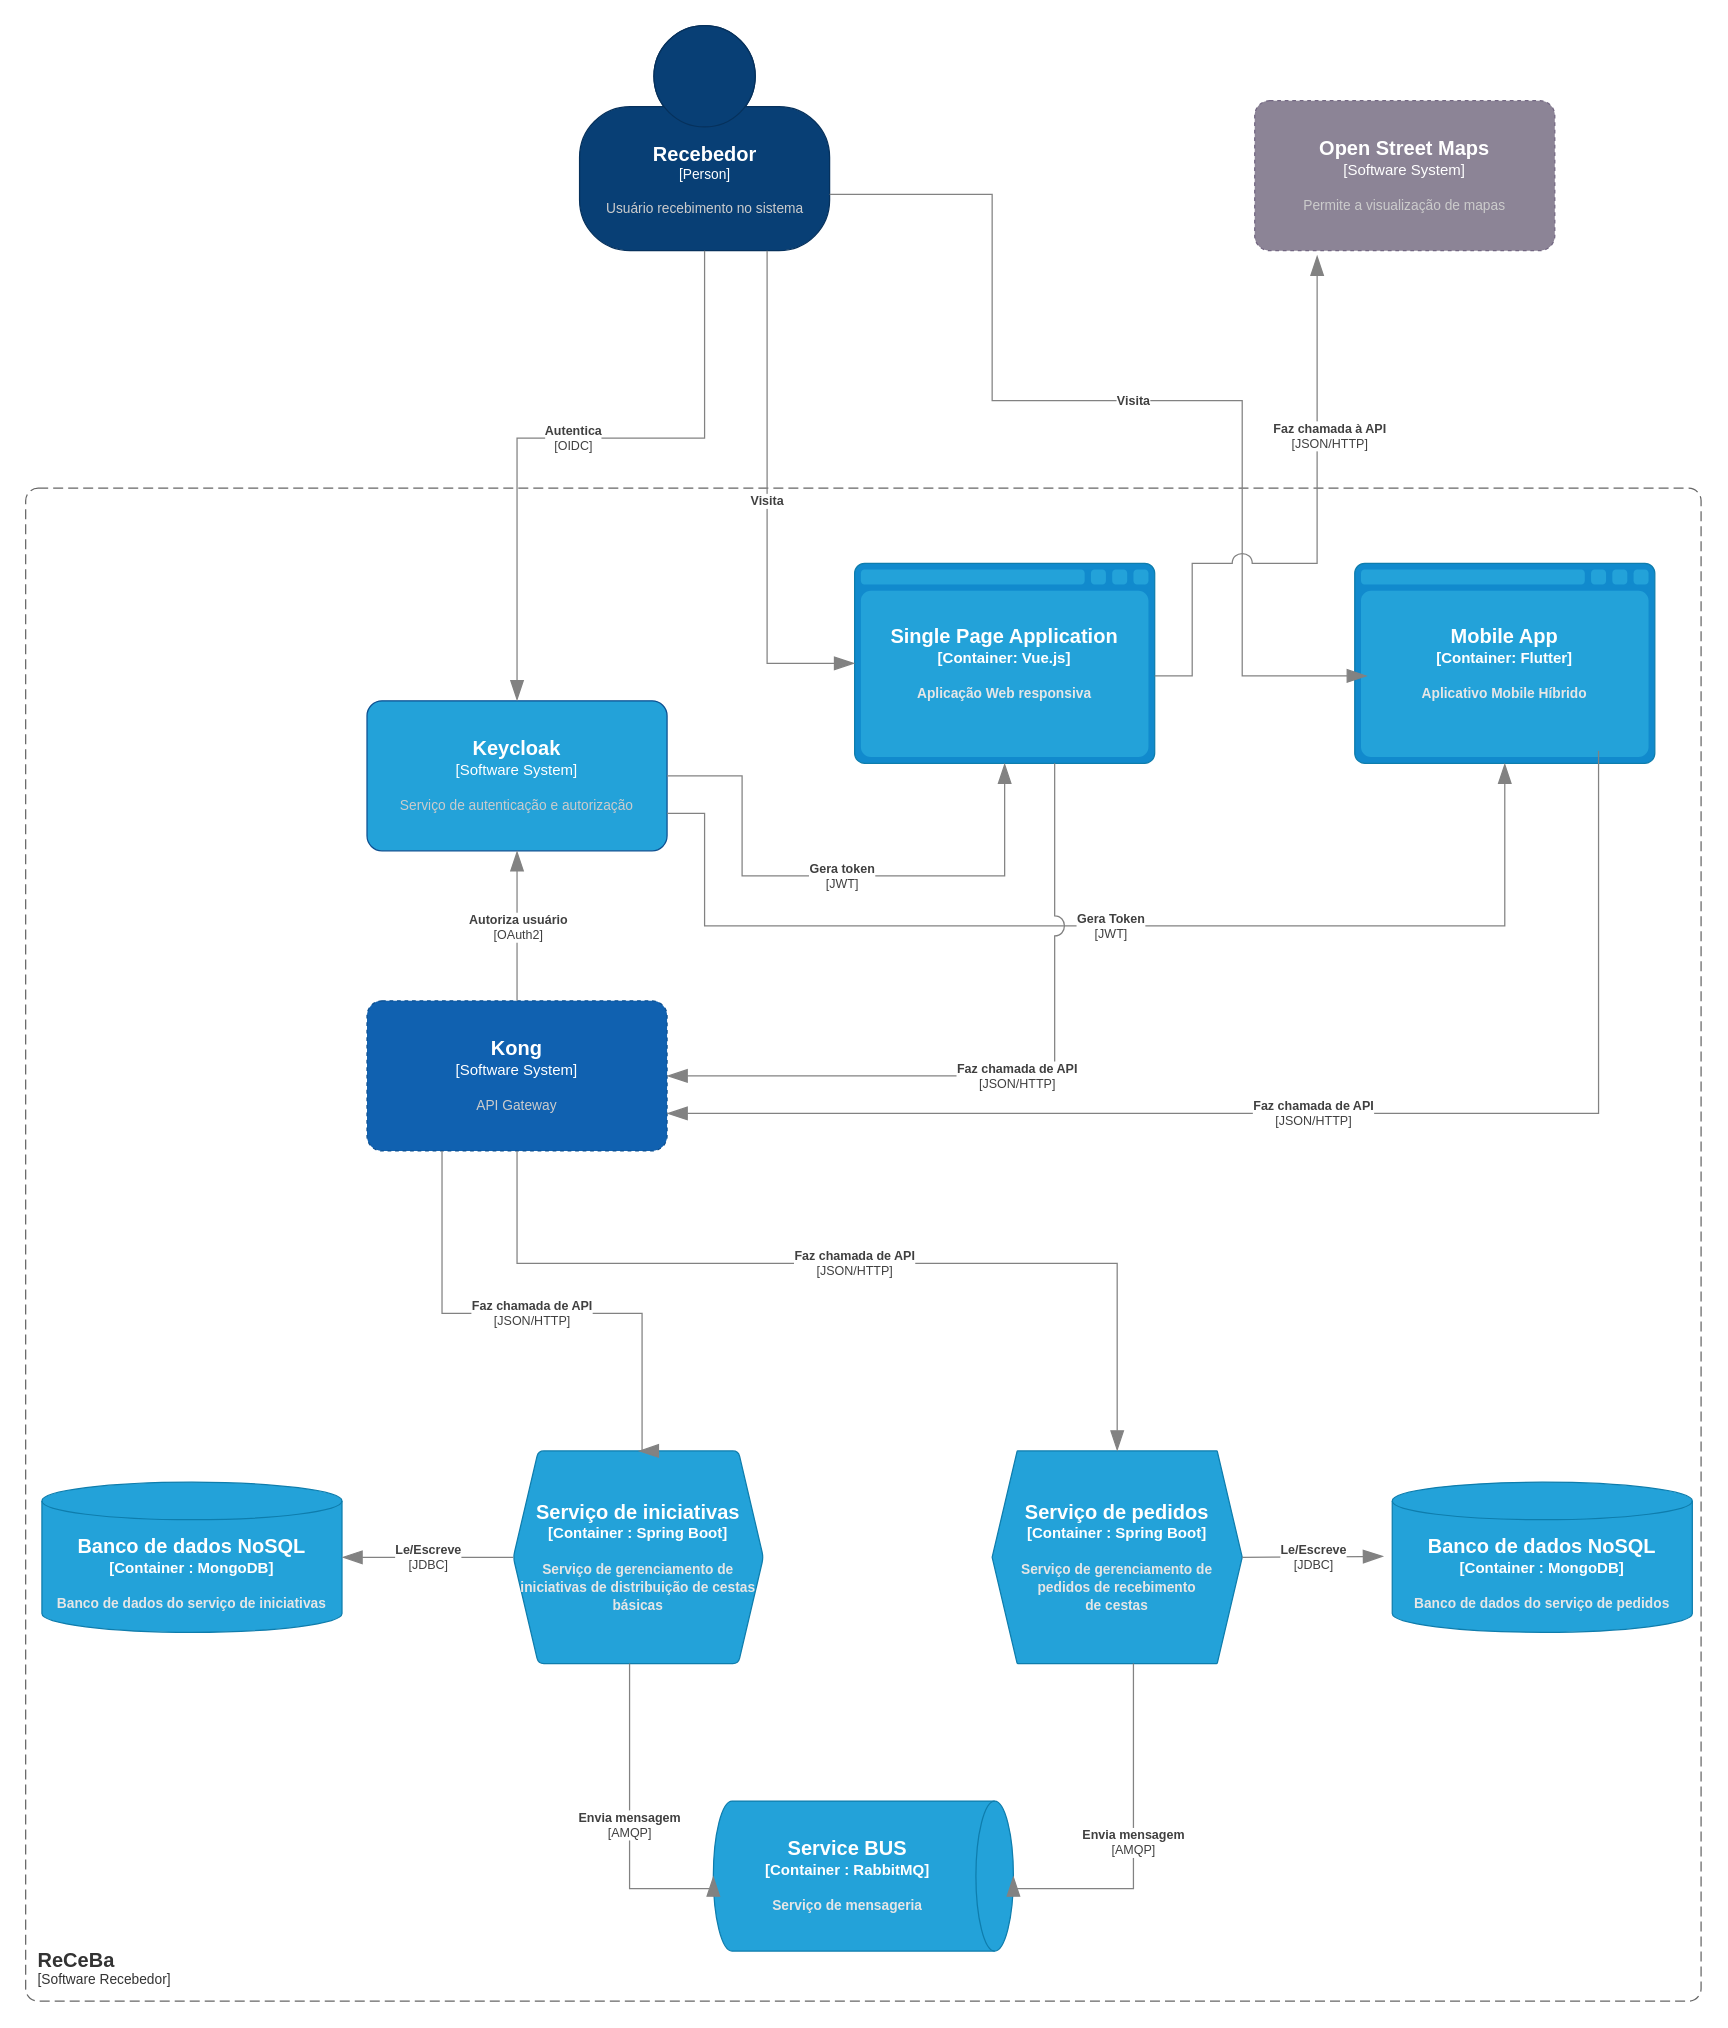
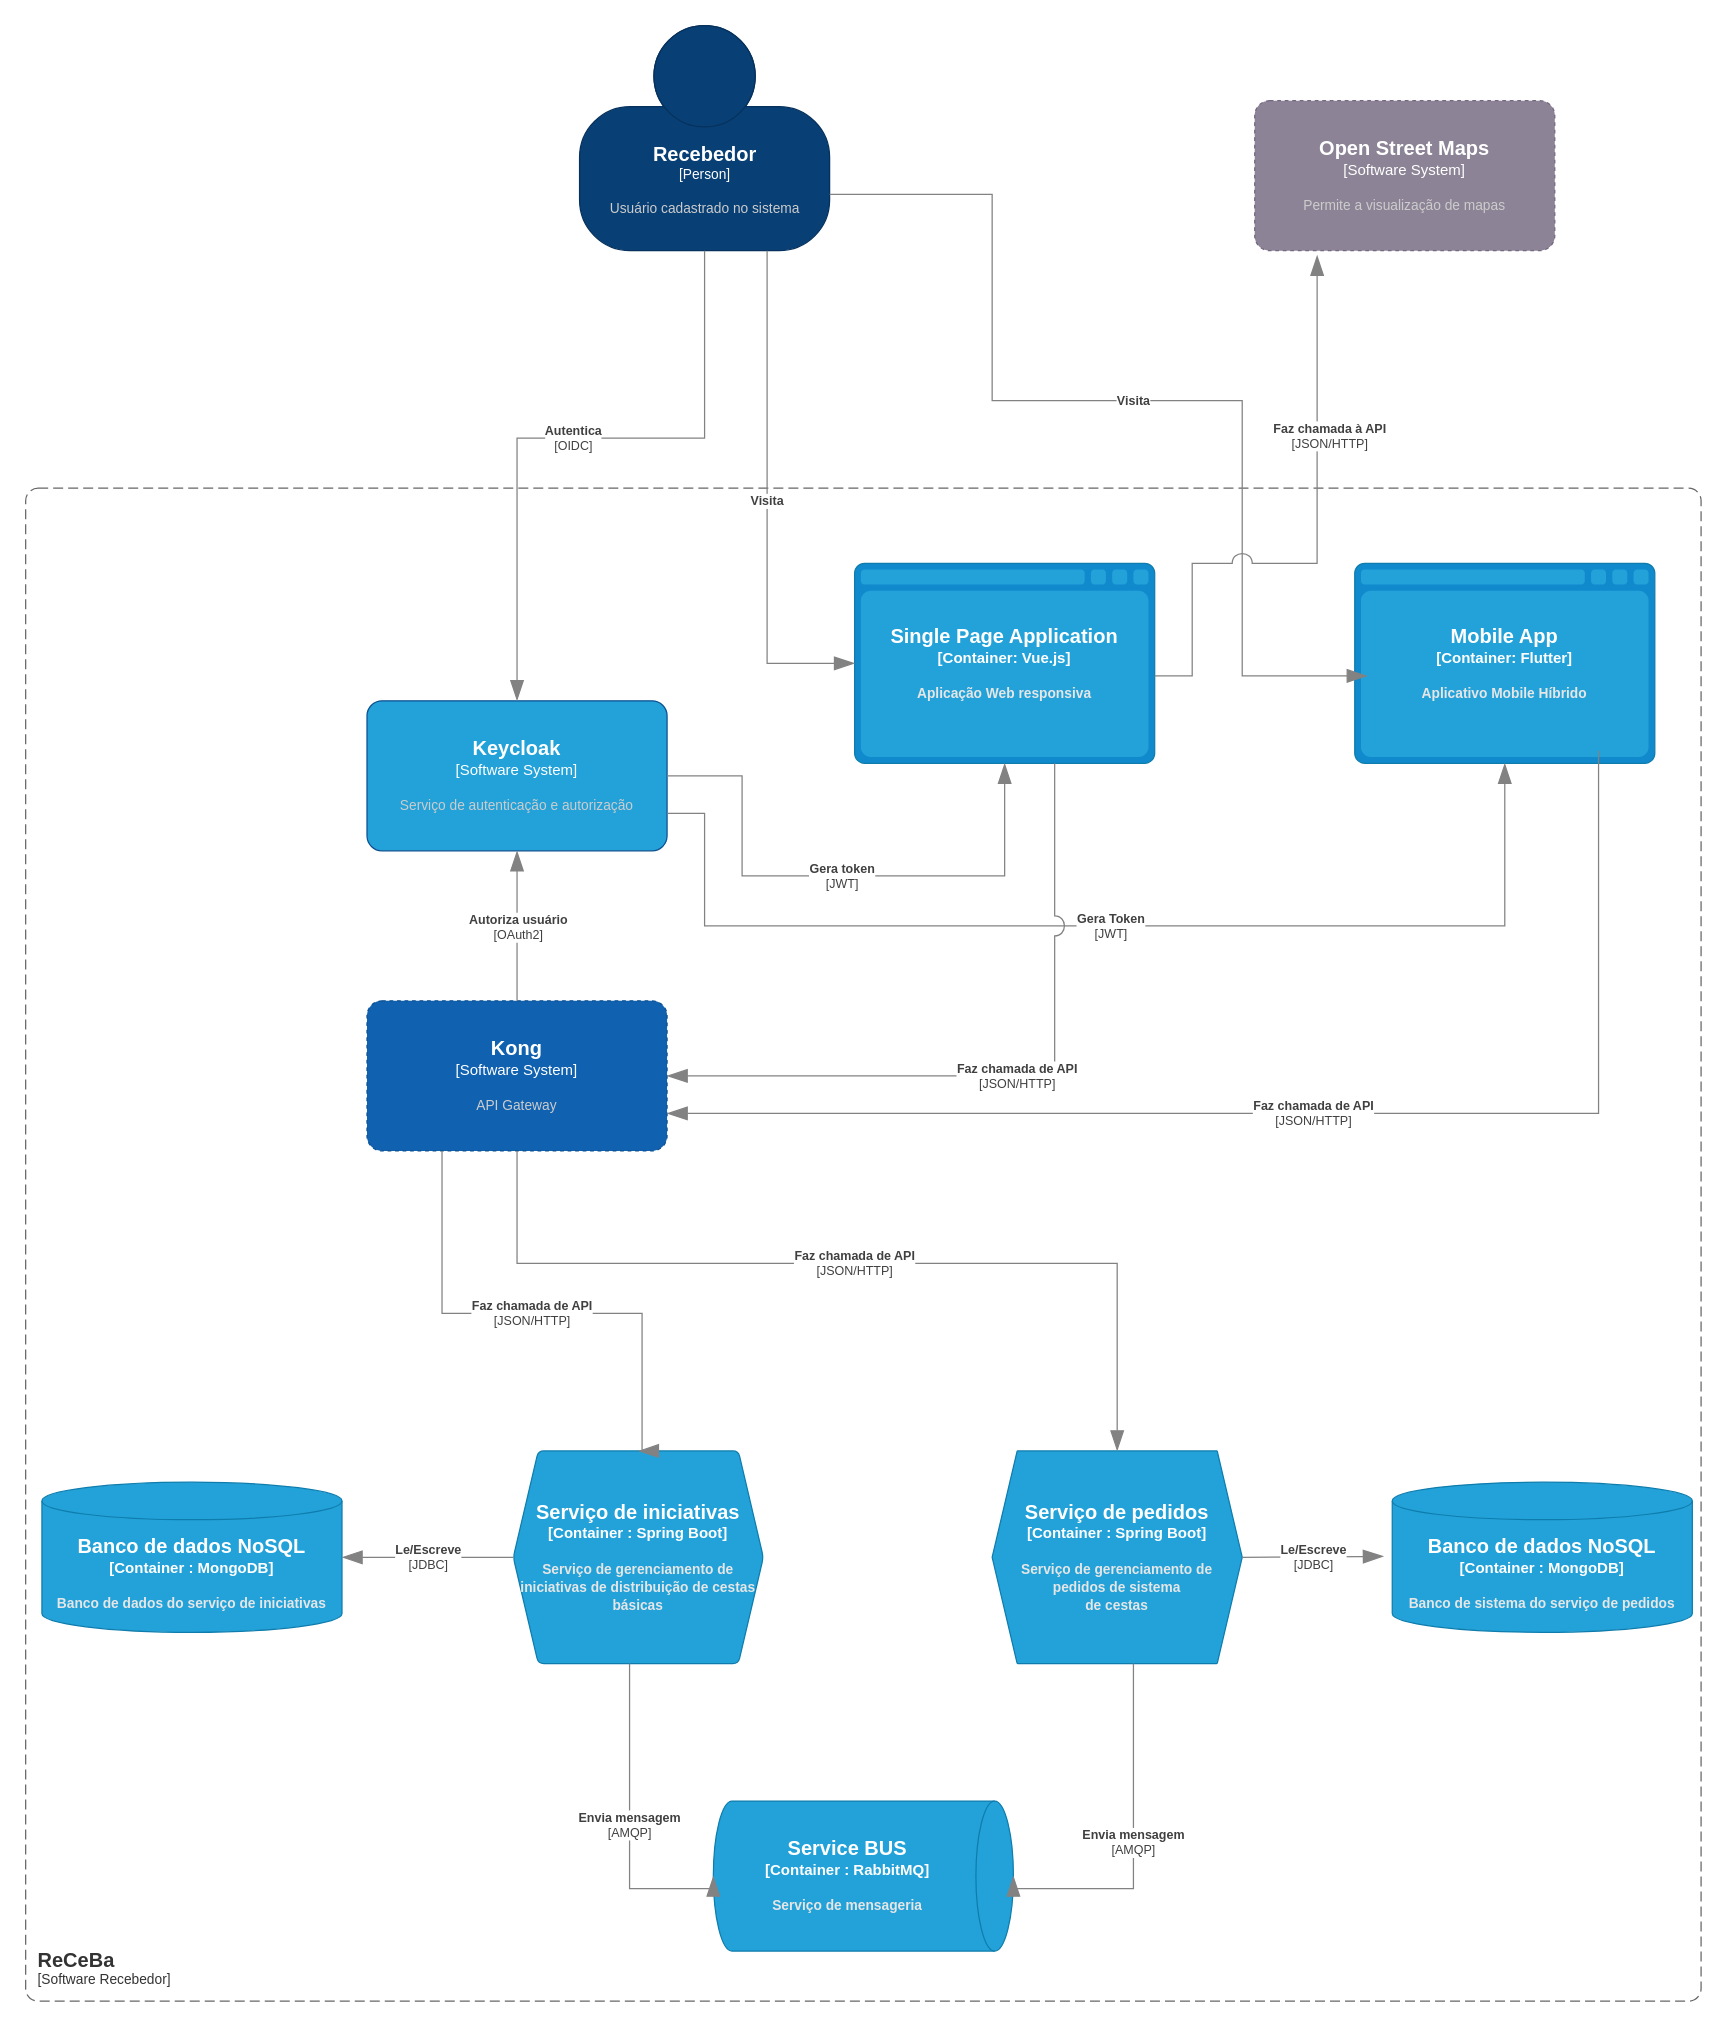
node "Recebedor [Person] Usuário recebimento no sistema": label "Recebedor [Person] Usuário recebimento no sistema" -> "Recebedor [Person] Usuário cadastrado no sistema"
node "Serviço de pedidos [Container : Spring Boot] Serviço de gerenciamento de pedidos de recebimento de cestas": label "Serviço de pedidos [Container : Spring Boot] Serviço de gerenciamento de pedidos de recebimento de cestas" -> "Serviço de pedidos [Container : Spring Boot] Serviço de gerenciamento de pedidos de sistema de cestas"
node "Banco de dados NoSQL [Container : MongoDB] Banco de dados do serviço de pedidos": label "Banco de dados NoSQL [Container : MongoDB] Banco de dados do serviço de pedidos" -> "Banco de dados NoSQL [Container : MongoDB] Banco de sistema do serviço de pedidos"
